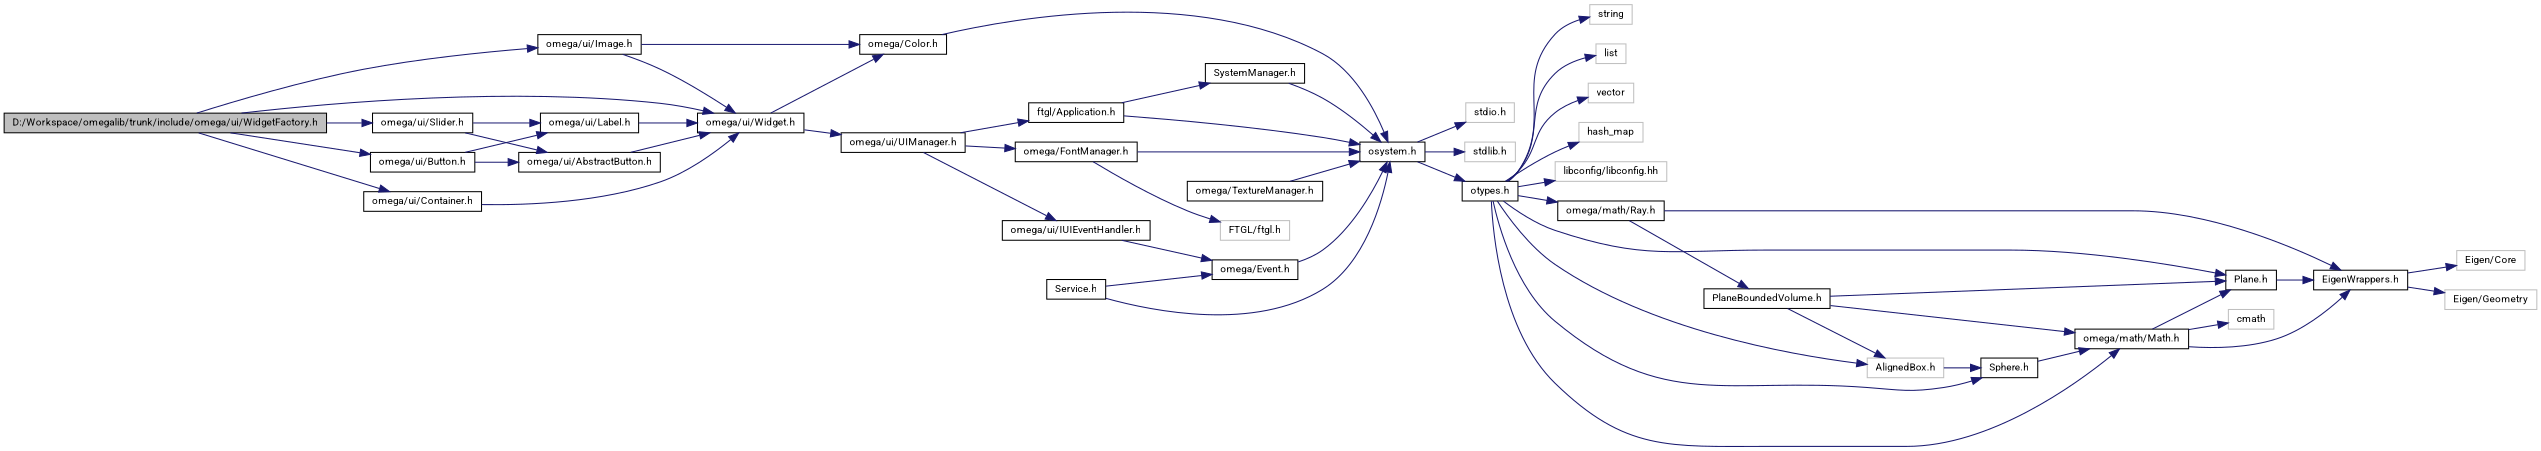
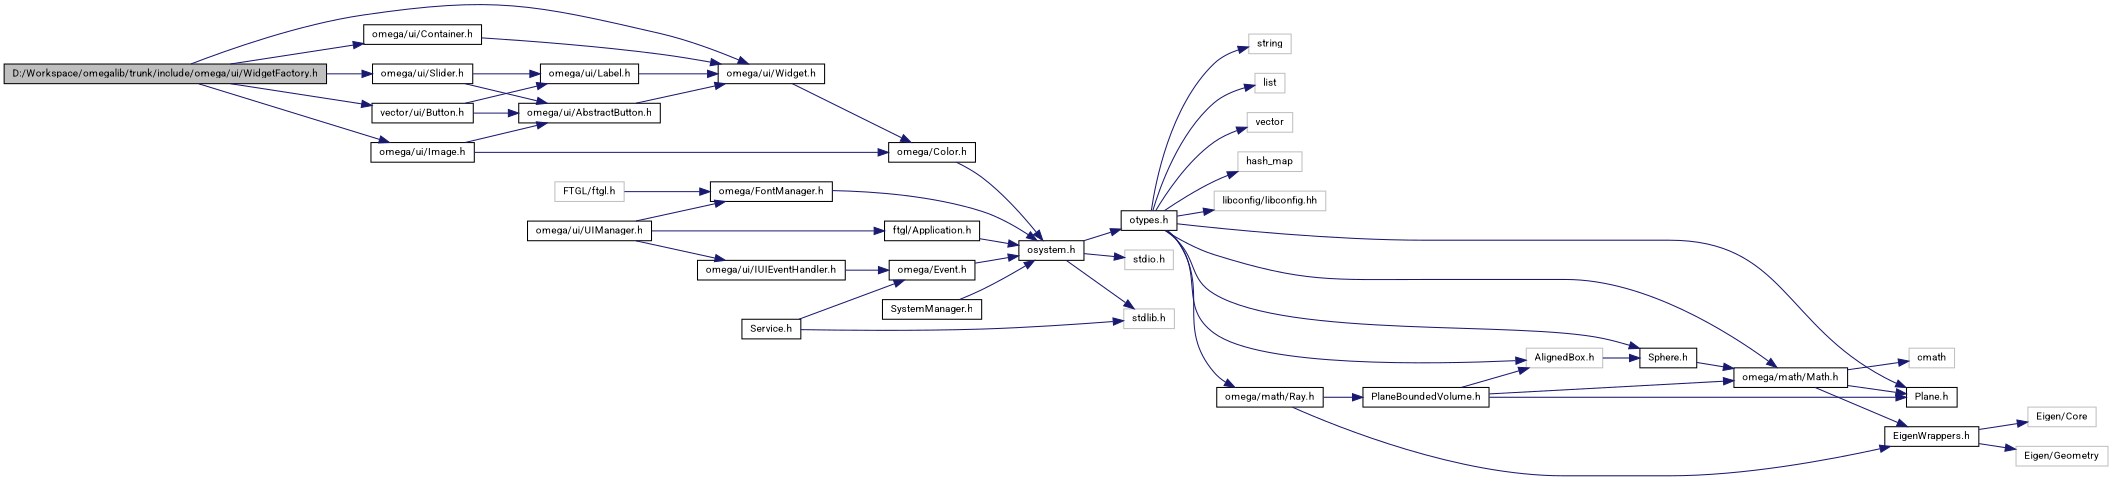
edge "omega/ui/Image.h" -> "omega/ui/Widget.h": now "omega/ui/Image.h" -> "omega/ui/AbstractButton.h"
edge "ftgl/Application.h" -> "SystemManager.h": removed
edge "omega/ui/Widget.h" -> "omega/ui/UIManager.h": removed
node "omega/ui/Button.h": label "omega/ui/Button.h" -> "vector/ui/Button.h"
node "omega/TextureManager.h": removed
edge "omega/FontManager.h" -> "FTGL/ftgl.h": reversed
edge "Plane.h" -> "EigenWrappers.h": removed
edge "Service.h" -> "osystem.h": now "Service.h" -> "stdlib.h"
